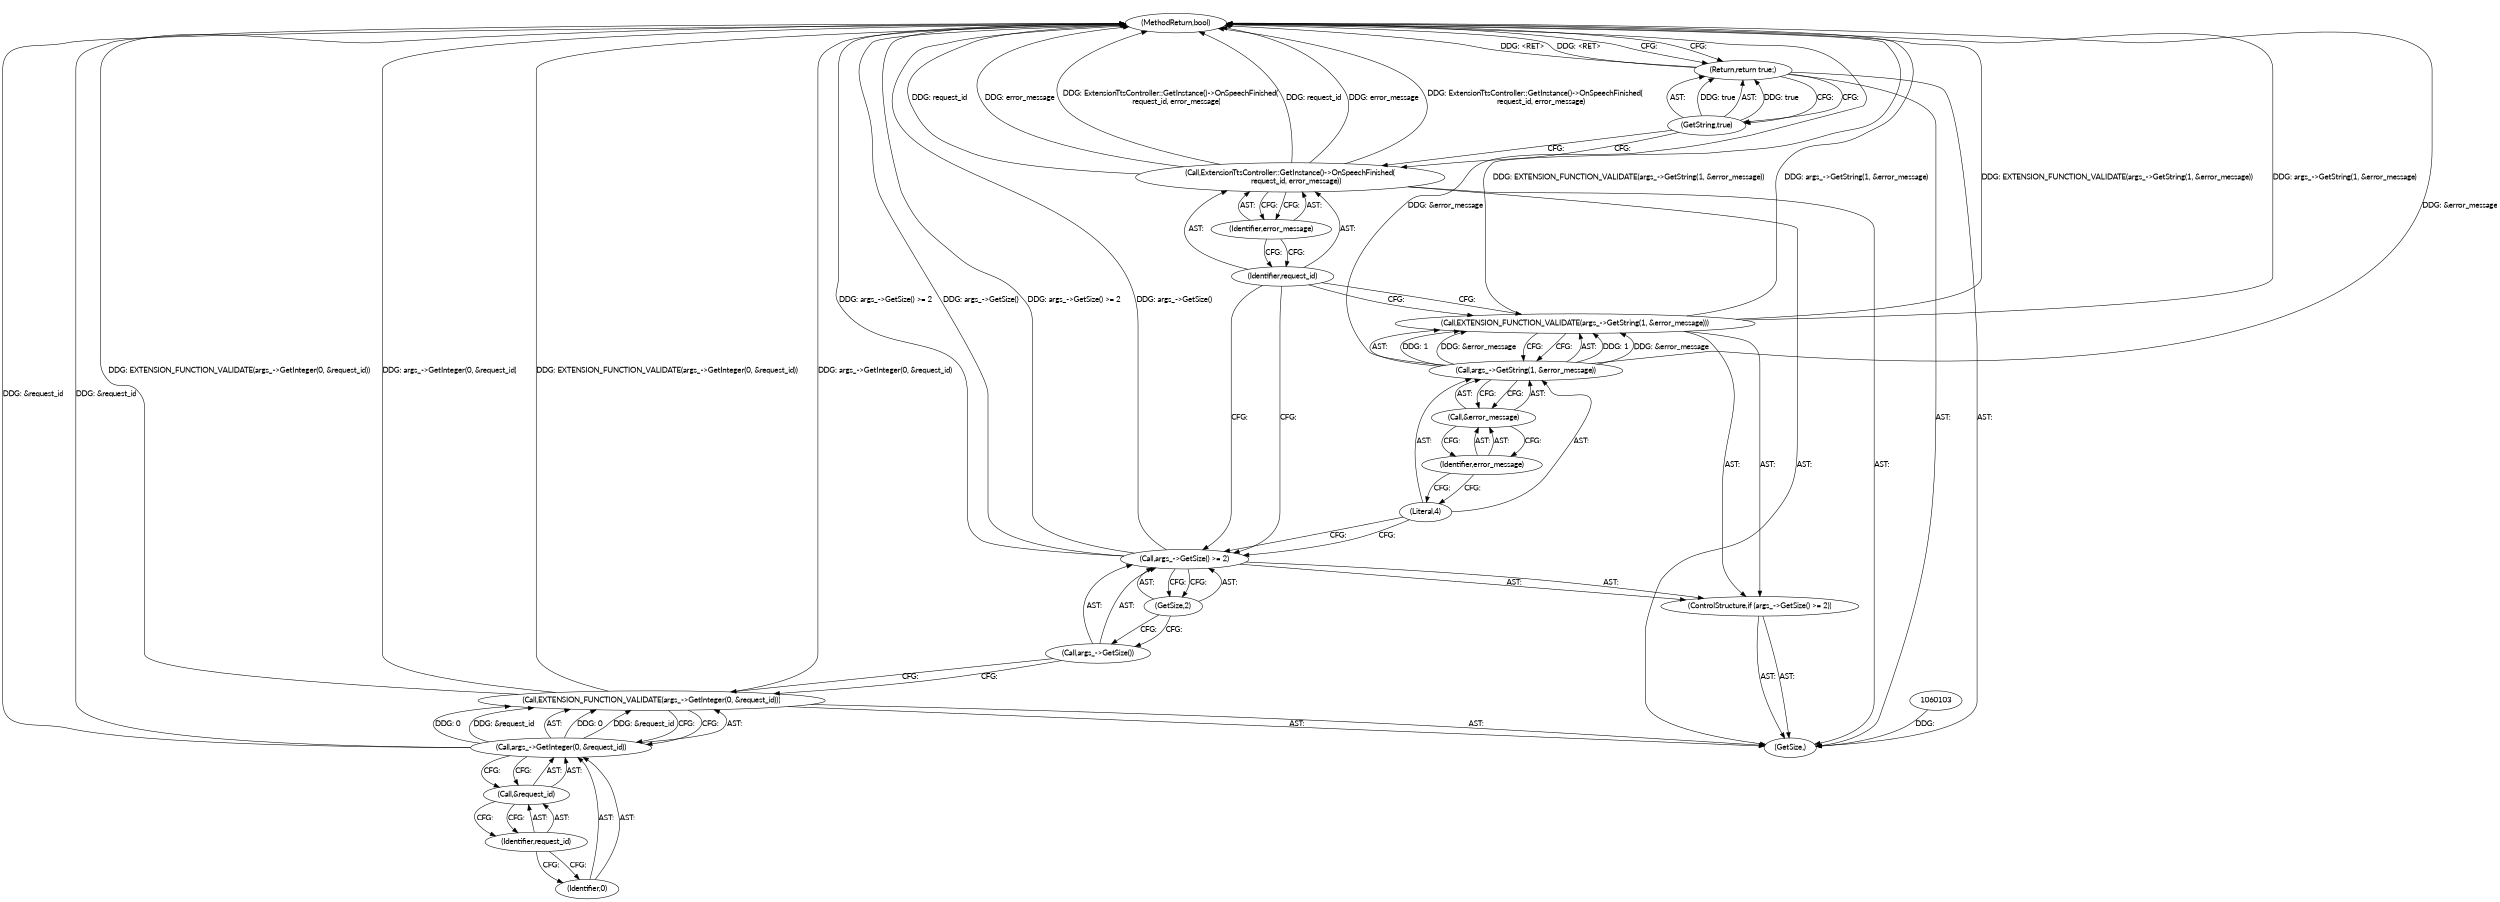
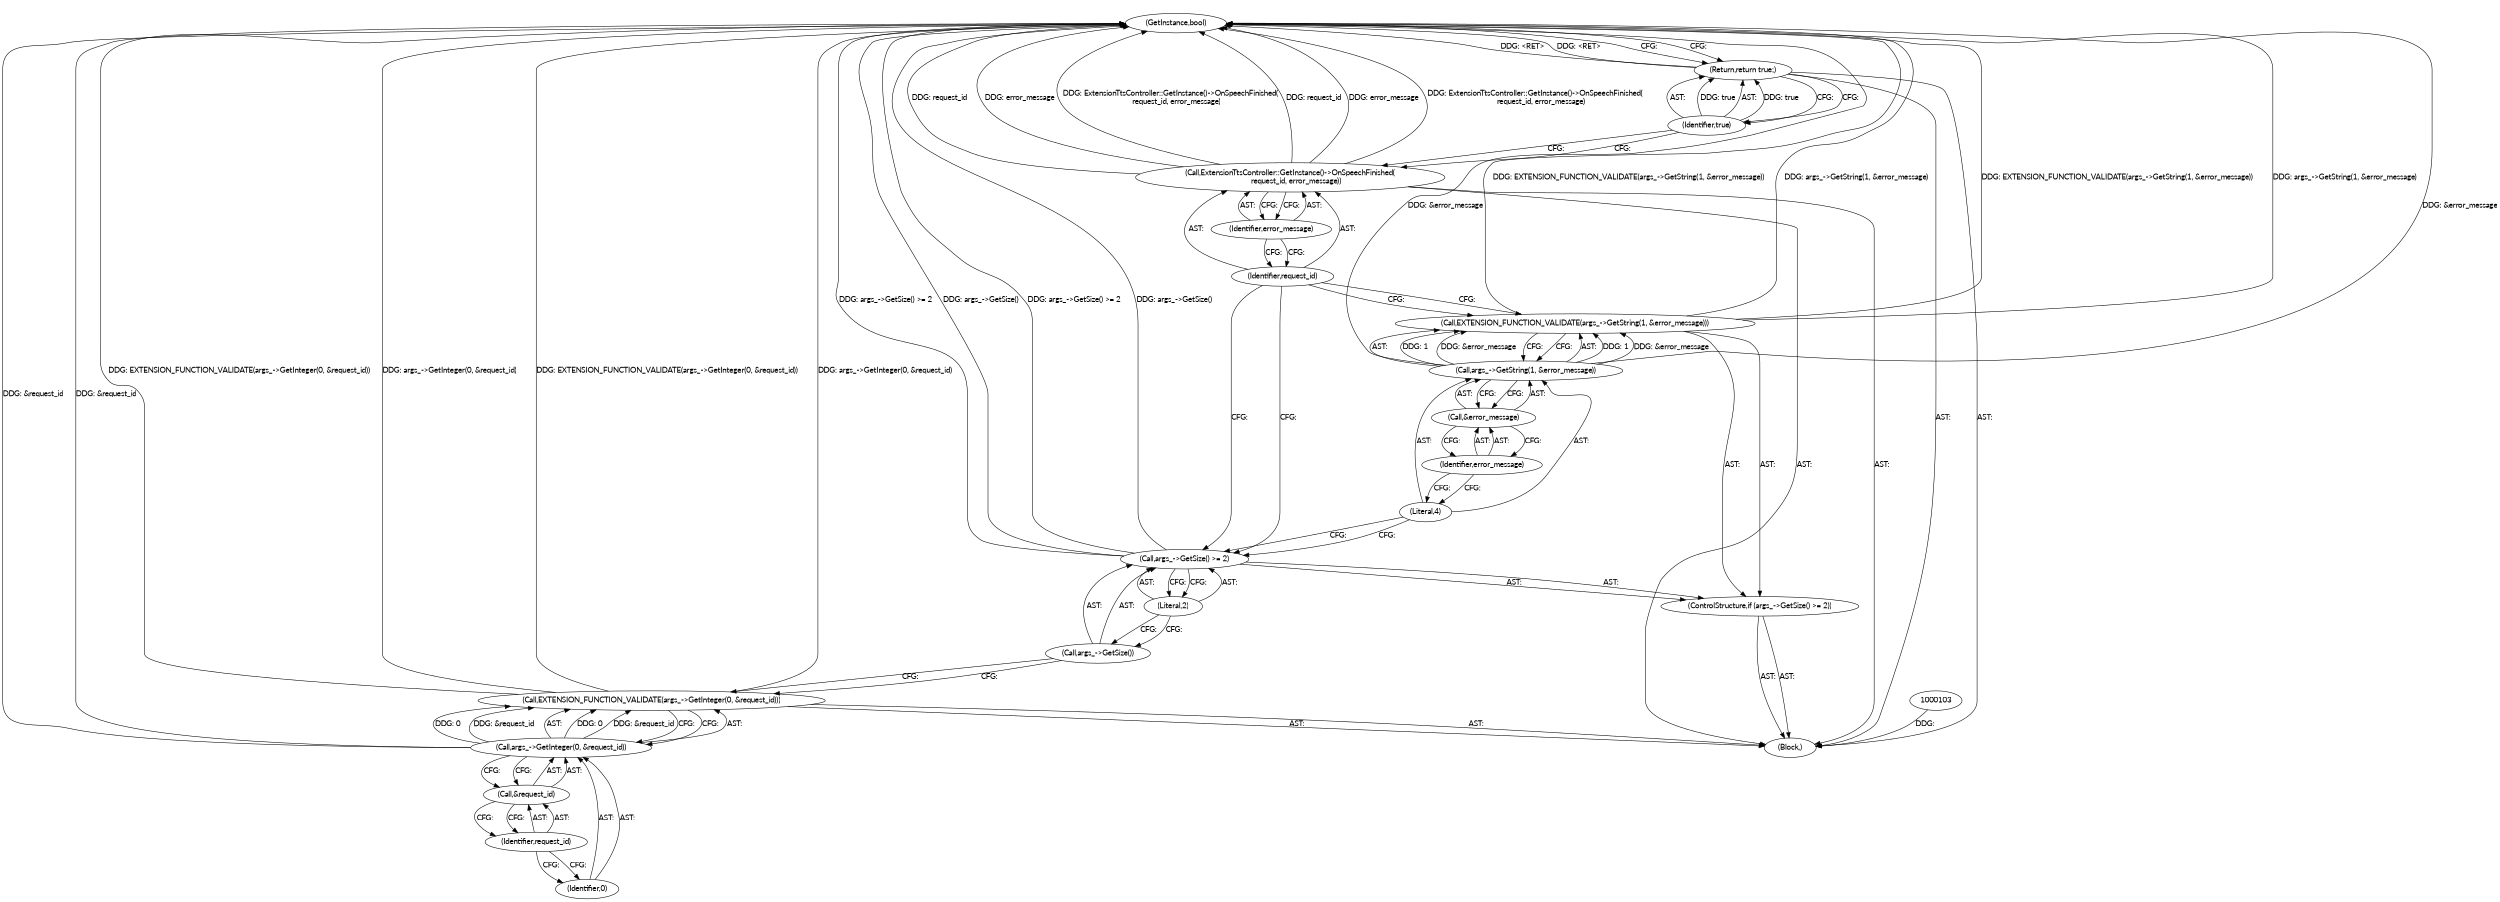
node "(MethodReturn,bool)": label "(MethodReturn,bool)" -> "(GetInstance,bool)"
node "(GetString,true)": label "(GetString,true)" -> "(Identifier,true)"
node "(GetSize,2)": label "(GetSize,2)" -> "(Literal,2)"
node "1060103": label "1060103" -> "1000103"
node "(GetSize,)": label "(GetSize,)" -> "(Block,)"
